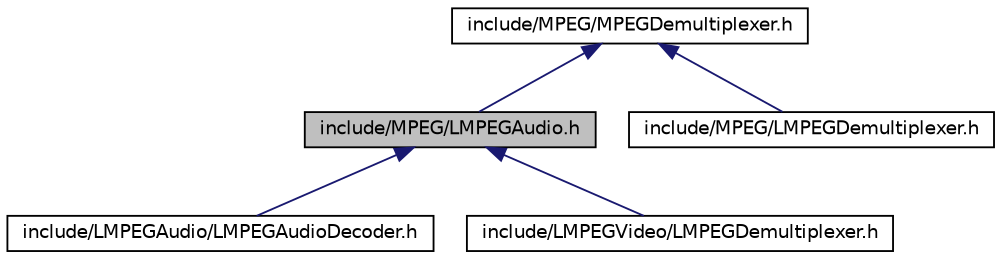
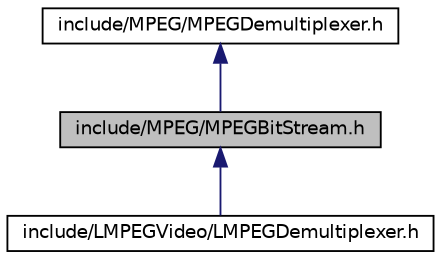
node "include/MPEG/LMPEGAudio.h": label "include/MPEG/LMPEGAudio.h" -> "include/MPEG/MPEGBitStream.h"
node "include/MPEG/LMPEGDemultiplexer.h": removed
node "include/LMPEGAudio/LMPEGAudioDecoder.h": removed
